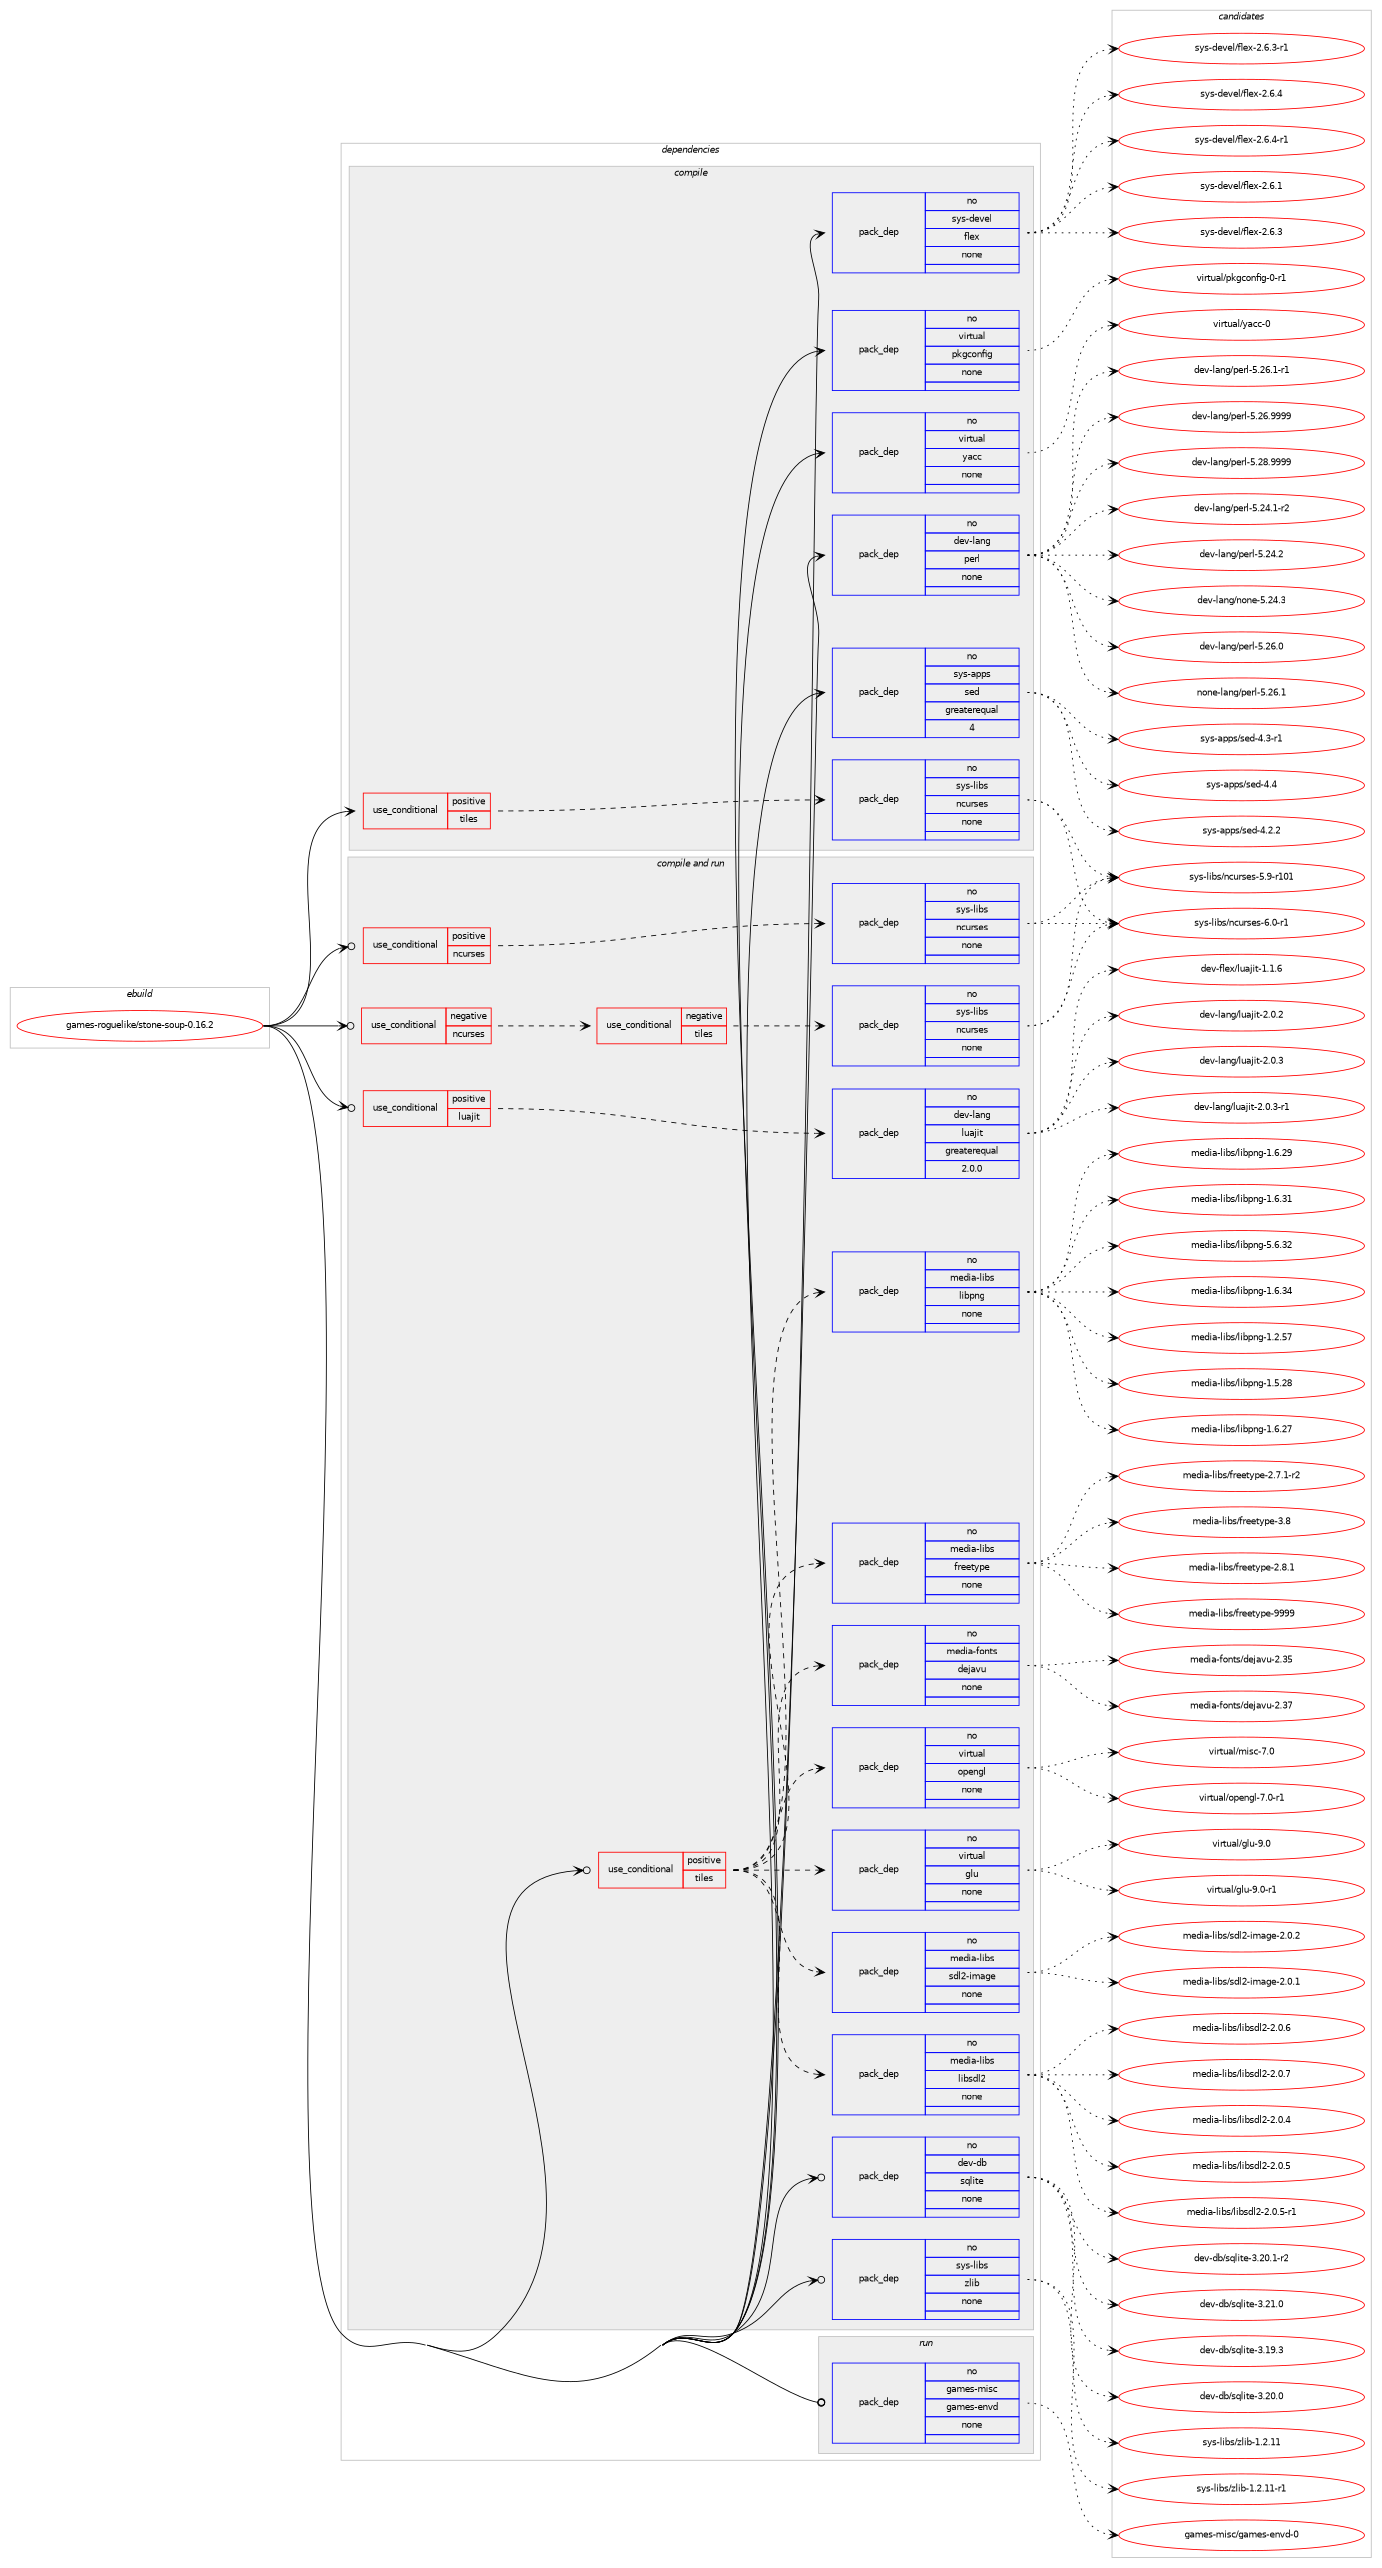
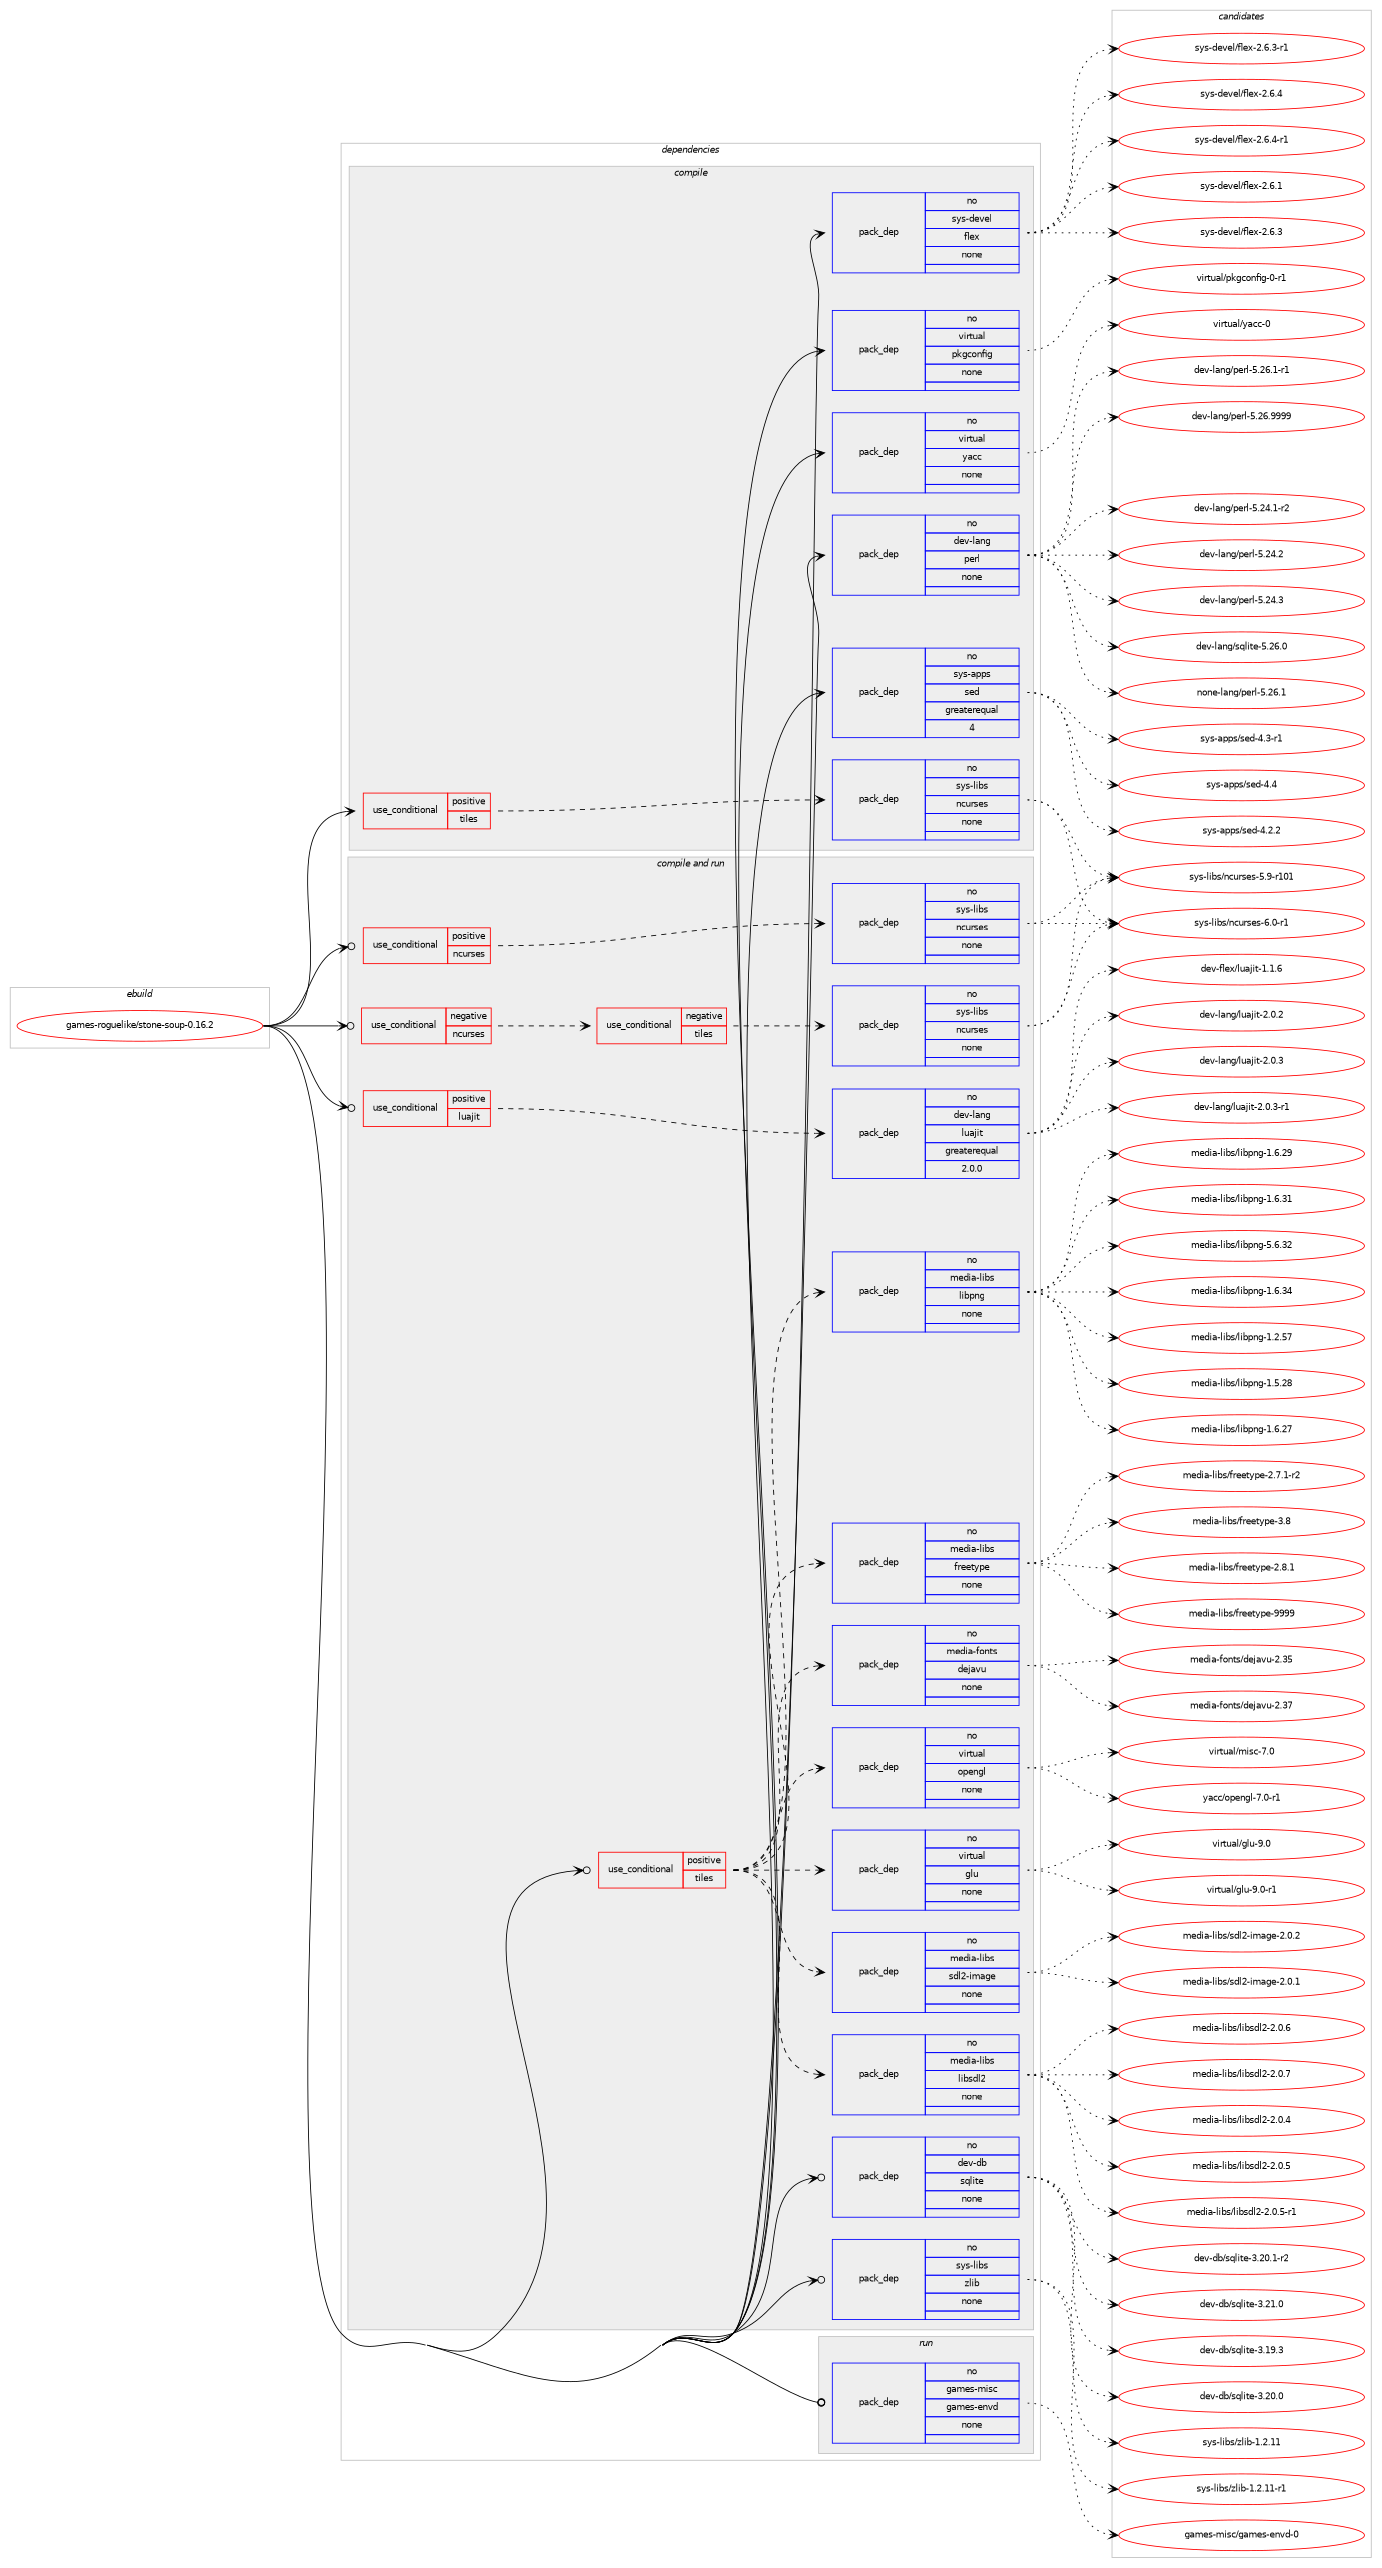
node "dev-lang/perl-5.28.9999": removed
node "dev-lang/none-5.24.3": label "dev-lang/none-5.24.3" -> "dev-lang/perl-5.24.3"
node "dev-lang/perl-5.26.0": label "dev-lang/perl-5.26.0" -> "dev-lang/sqlite-5.26.0"
node "virtual/opengl-7.0-r1": label "virtual/opengl-7.0-r1" -> "yacc/opengl-7.0-r1"
